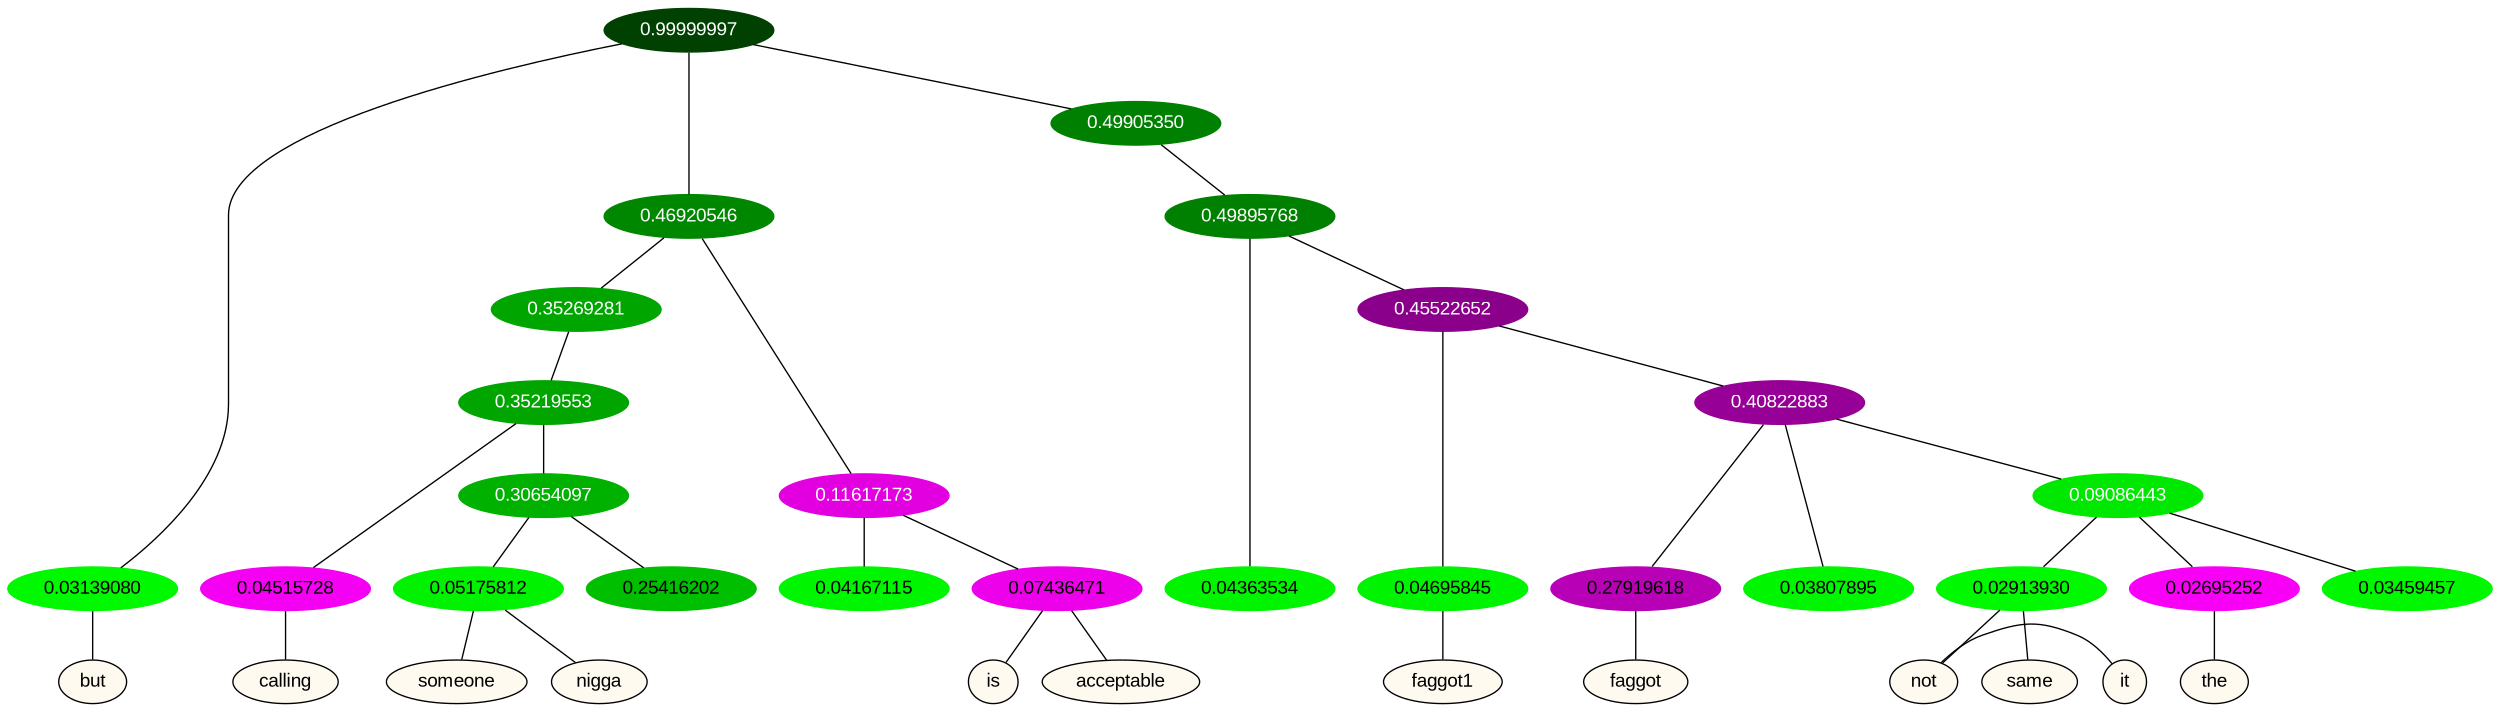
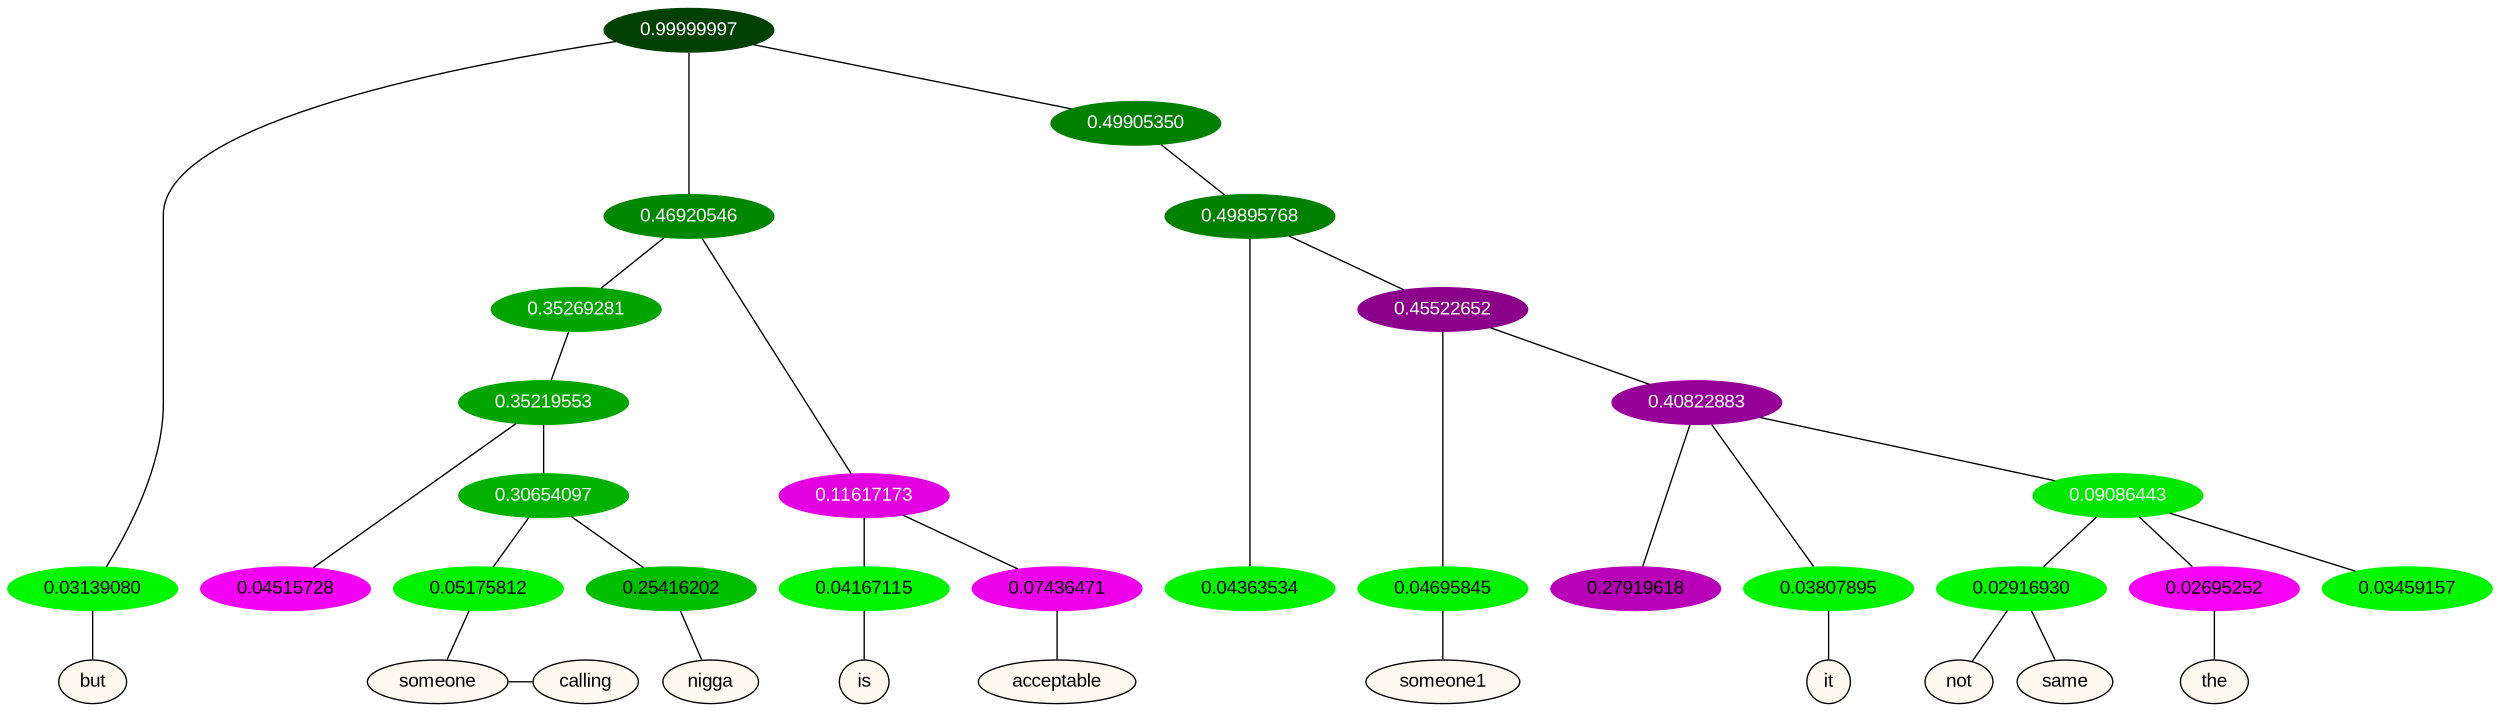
node "0.02913930": label "0.02913930" -> "0.02916930"
node "0.03459457": label "0.03459457" -> "0.03459157"
edge "not" -- "it": now "0.03807895" -- "it"
edge "0.04515728" -- "calling": now "someone" -- "calling"
edge "0.05175812" -- "nigga": now "0.25416202" -- "nigga"
edge "0.07436471" -- "is": now "0.04167115" -- "is"
node "faggot1": label "faggot1" -> "someone1"
node "faggot": removed
